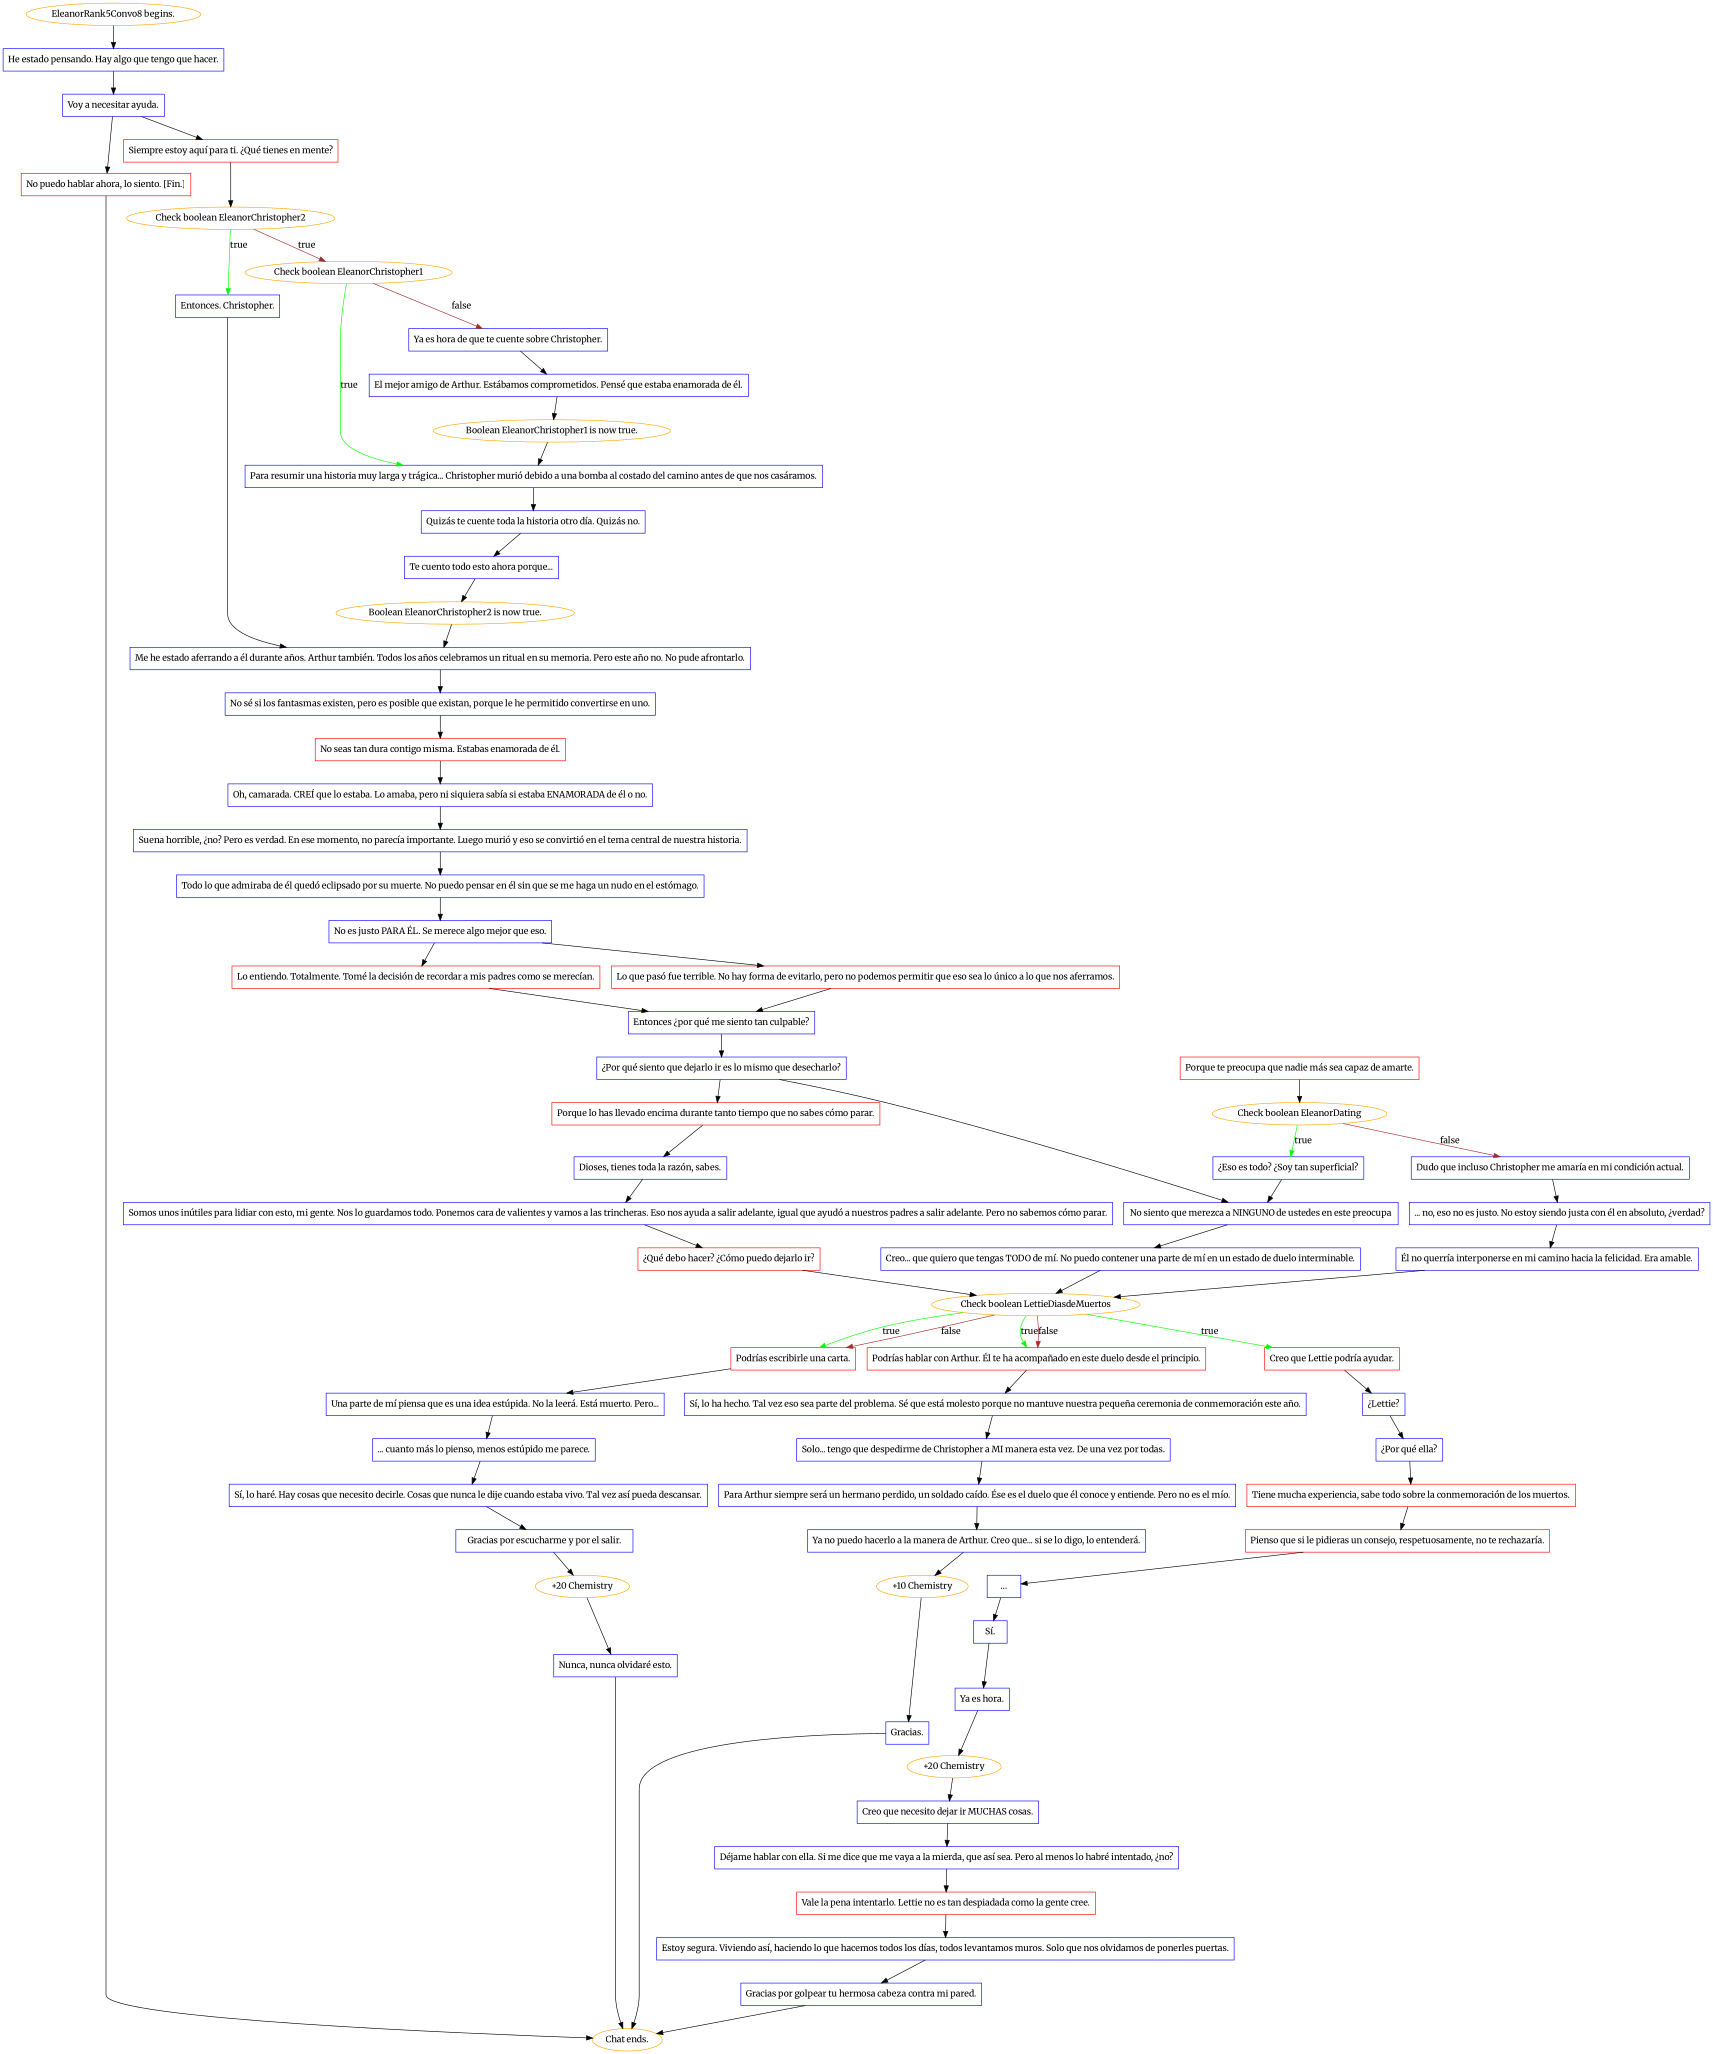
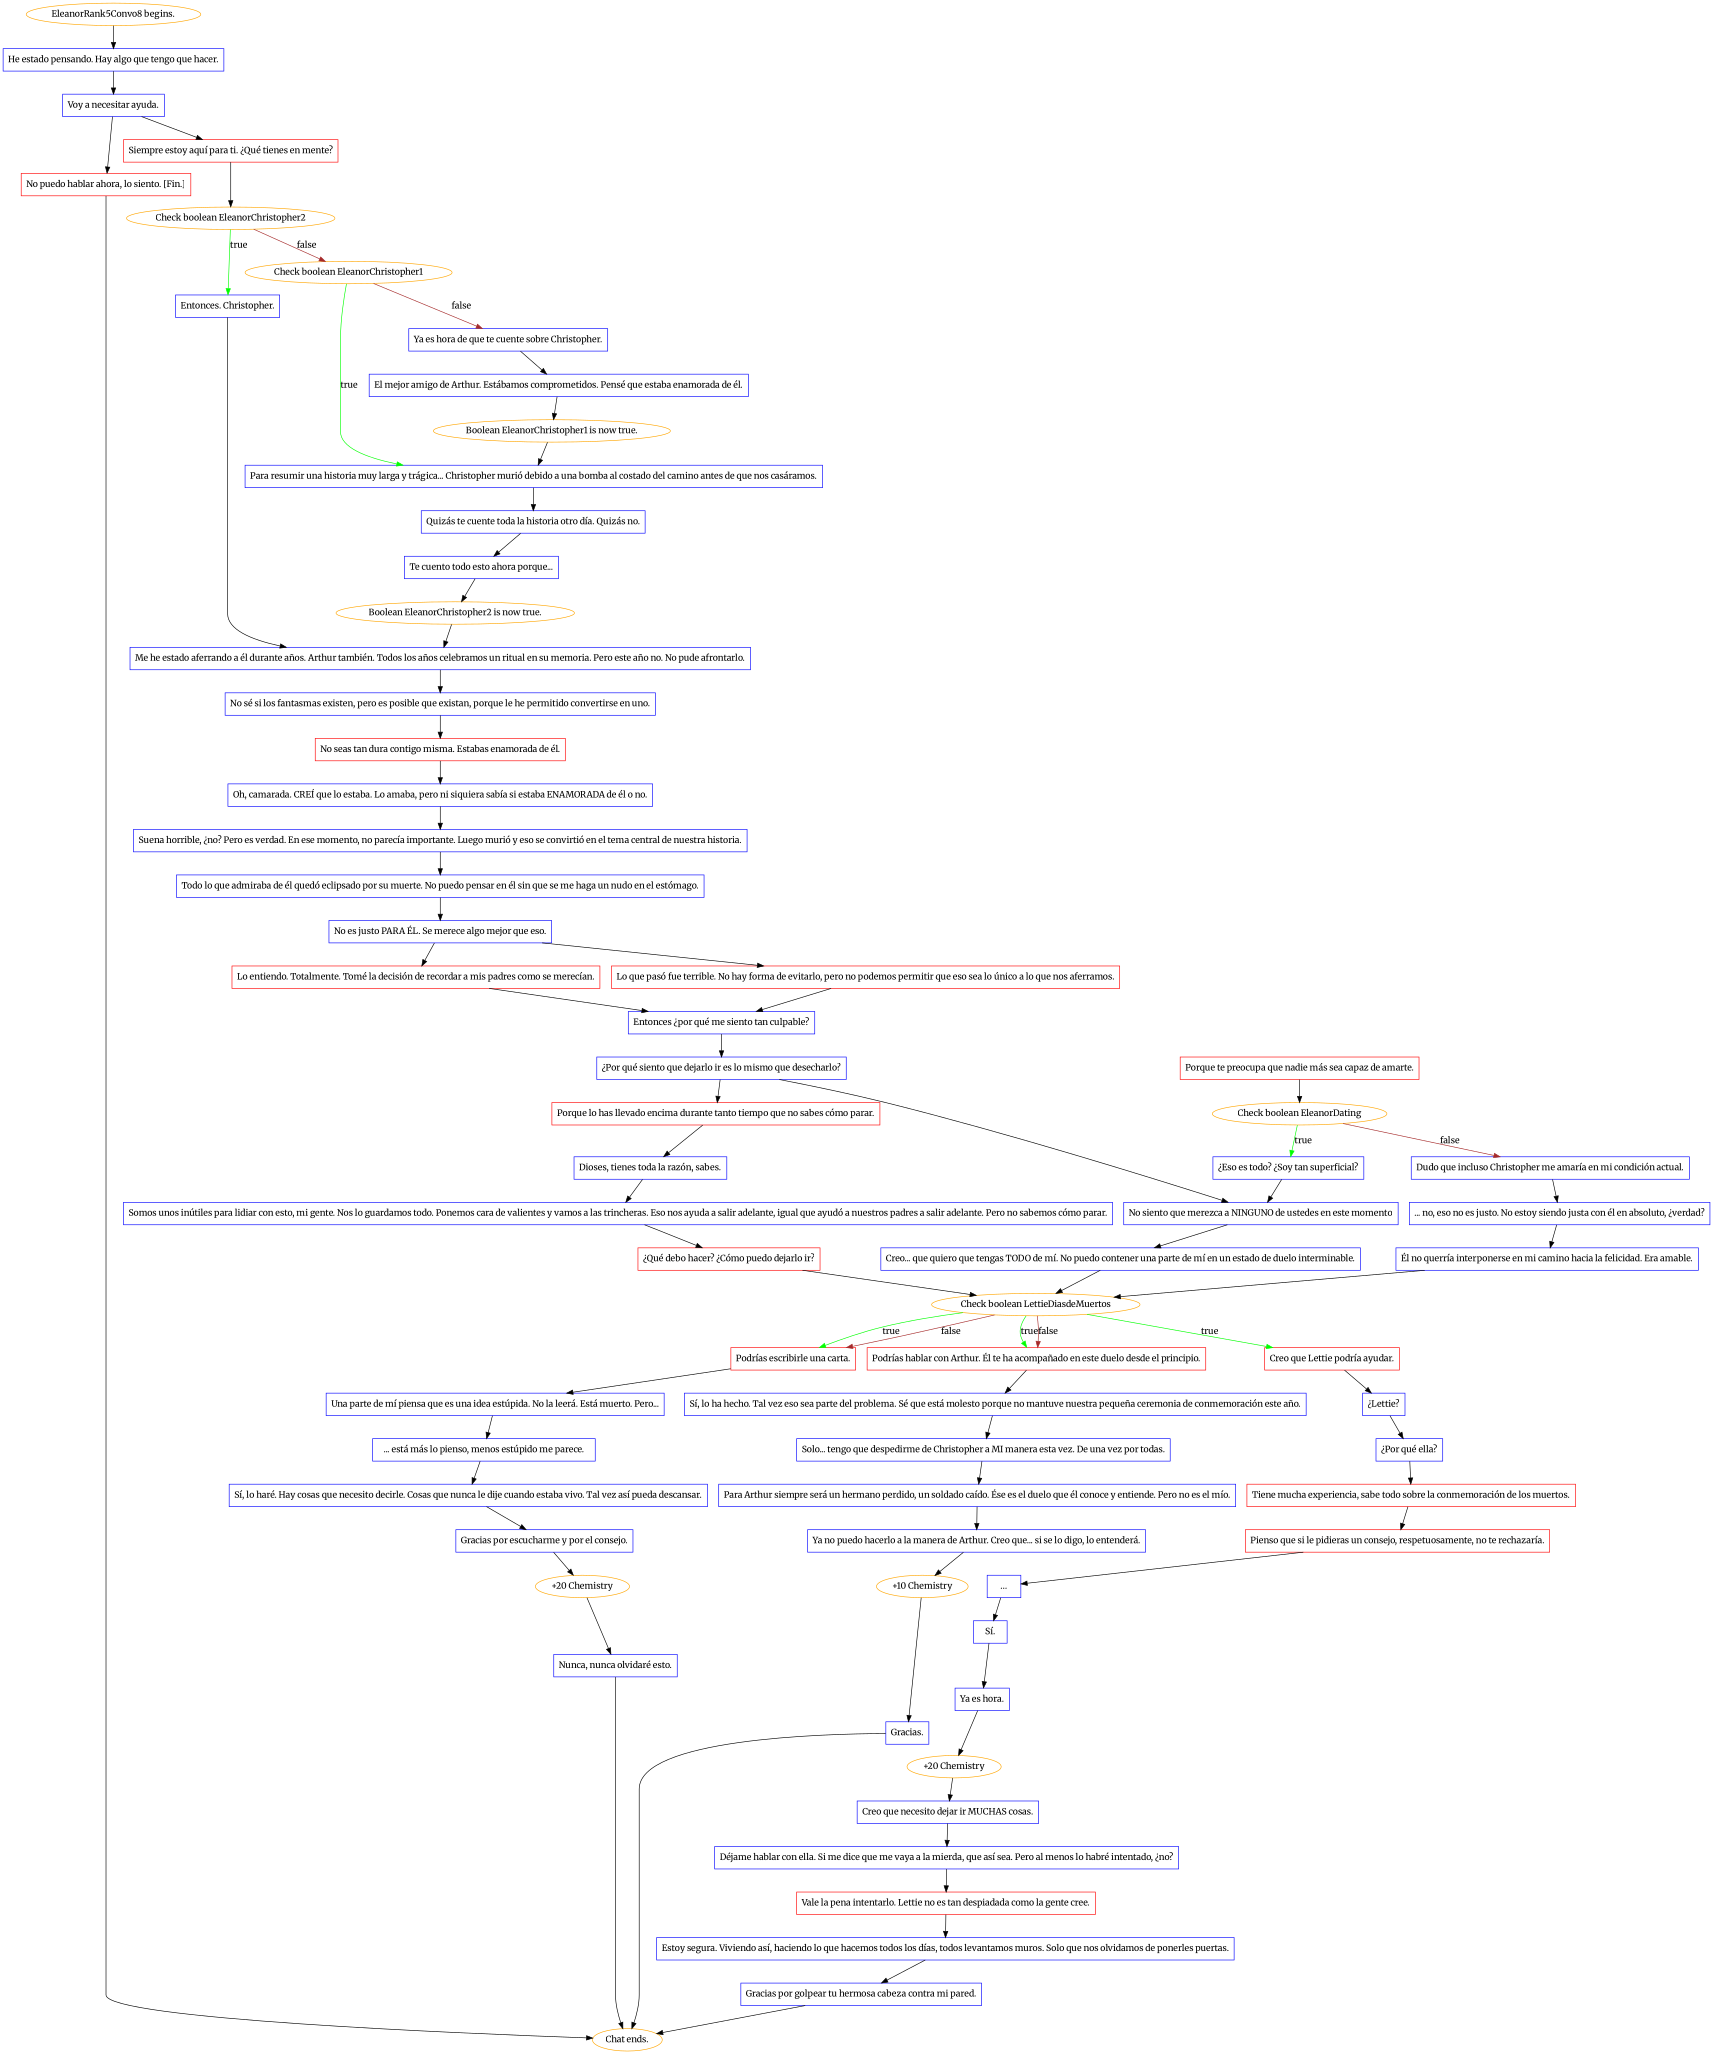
edge "Check boolean EleanorChristopher2" -> "Check boolean EleanorChristopher1": label "true" -> "false"
node "No siento que merezca a NINGUNO de ustedes en este preocupa": label "No siento que merezca a NINGUNO de ustedes en este preocupa" -> "No siento que merezca a NINGUNO de ustedes en este momento"
node "... cuanto más lo pienso, menos estúpido me parece.": label "... cuanto más lo pienso, menos estúpido me parece." -> "... está más lo pienso, menos estúpido me parece."
node "Gracias por escucharme y por el salir.": label "Gracias por escucharme y por el salir." -> "Gracias por escucharme y por el consejo."
